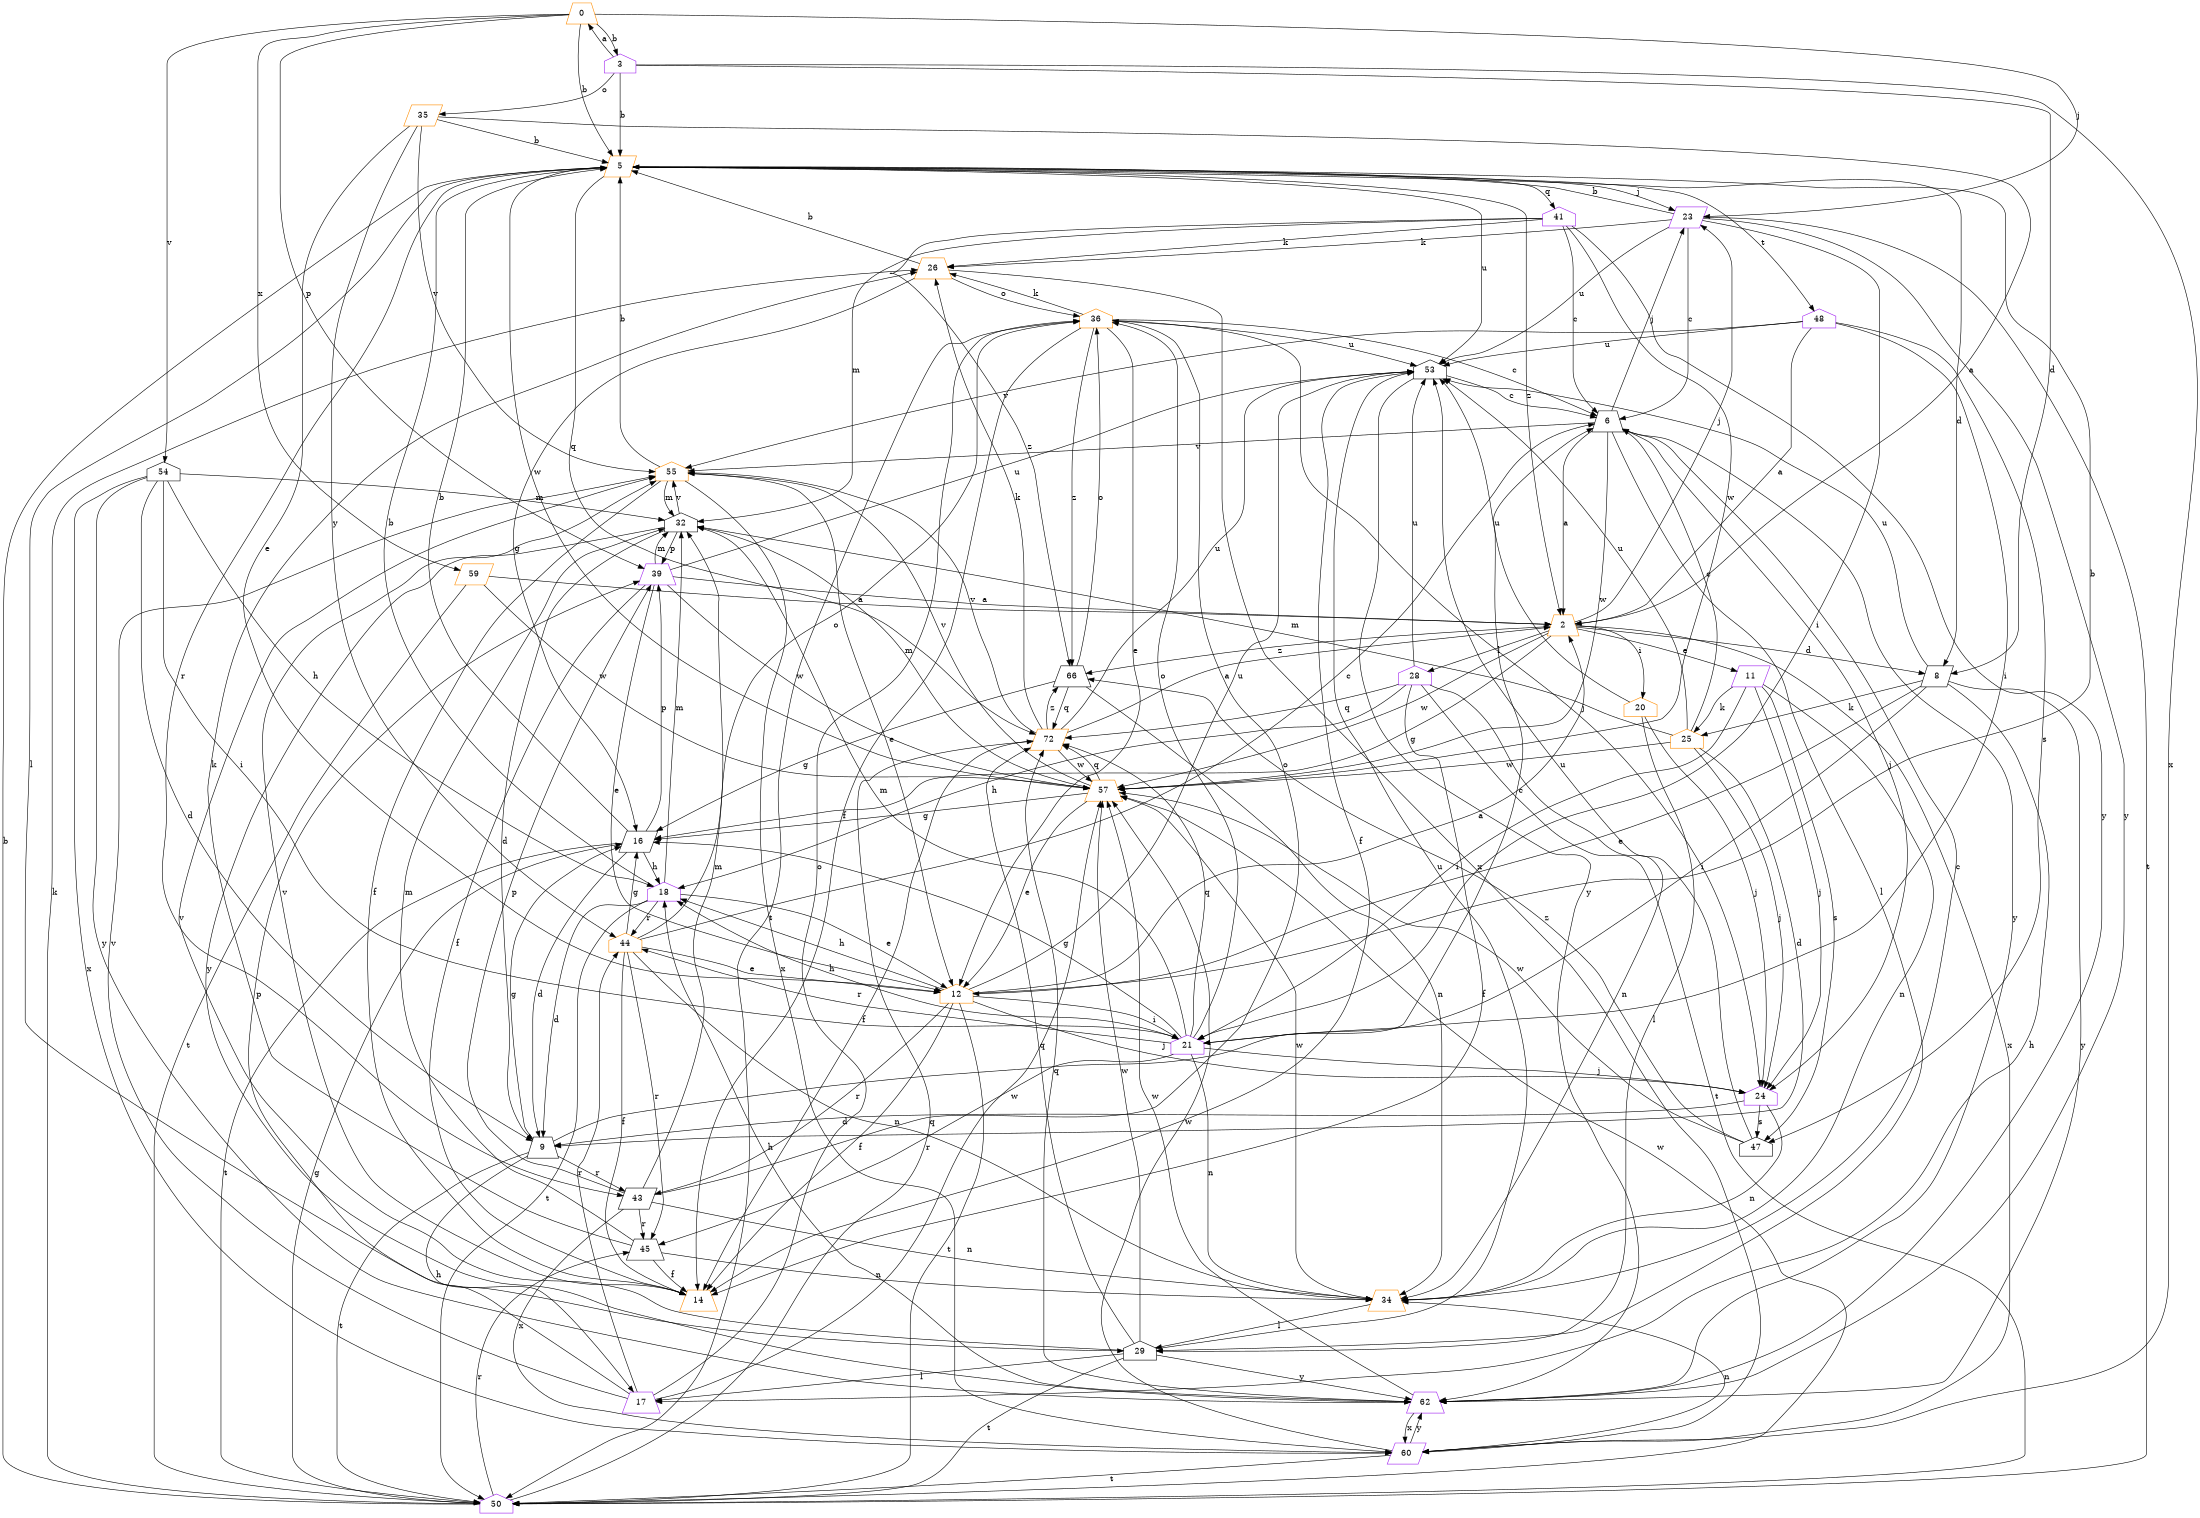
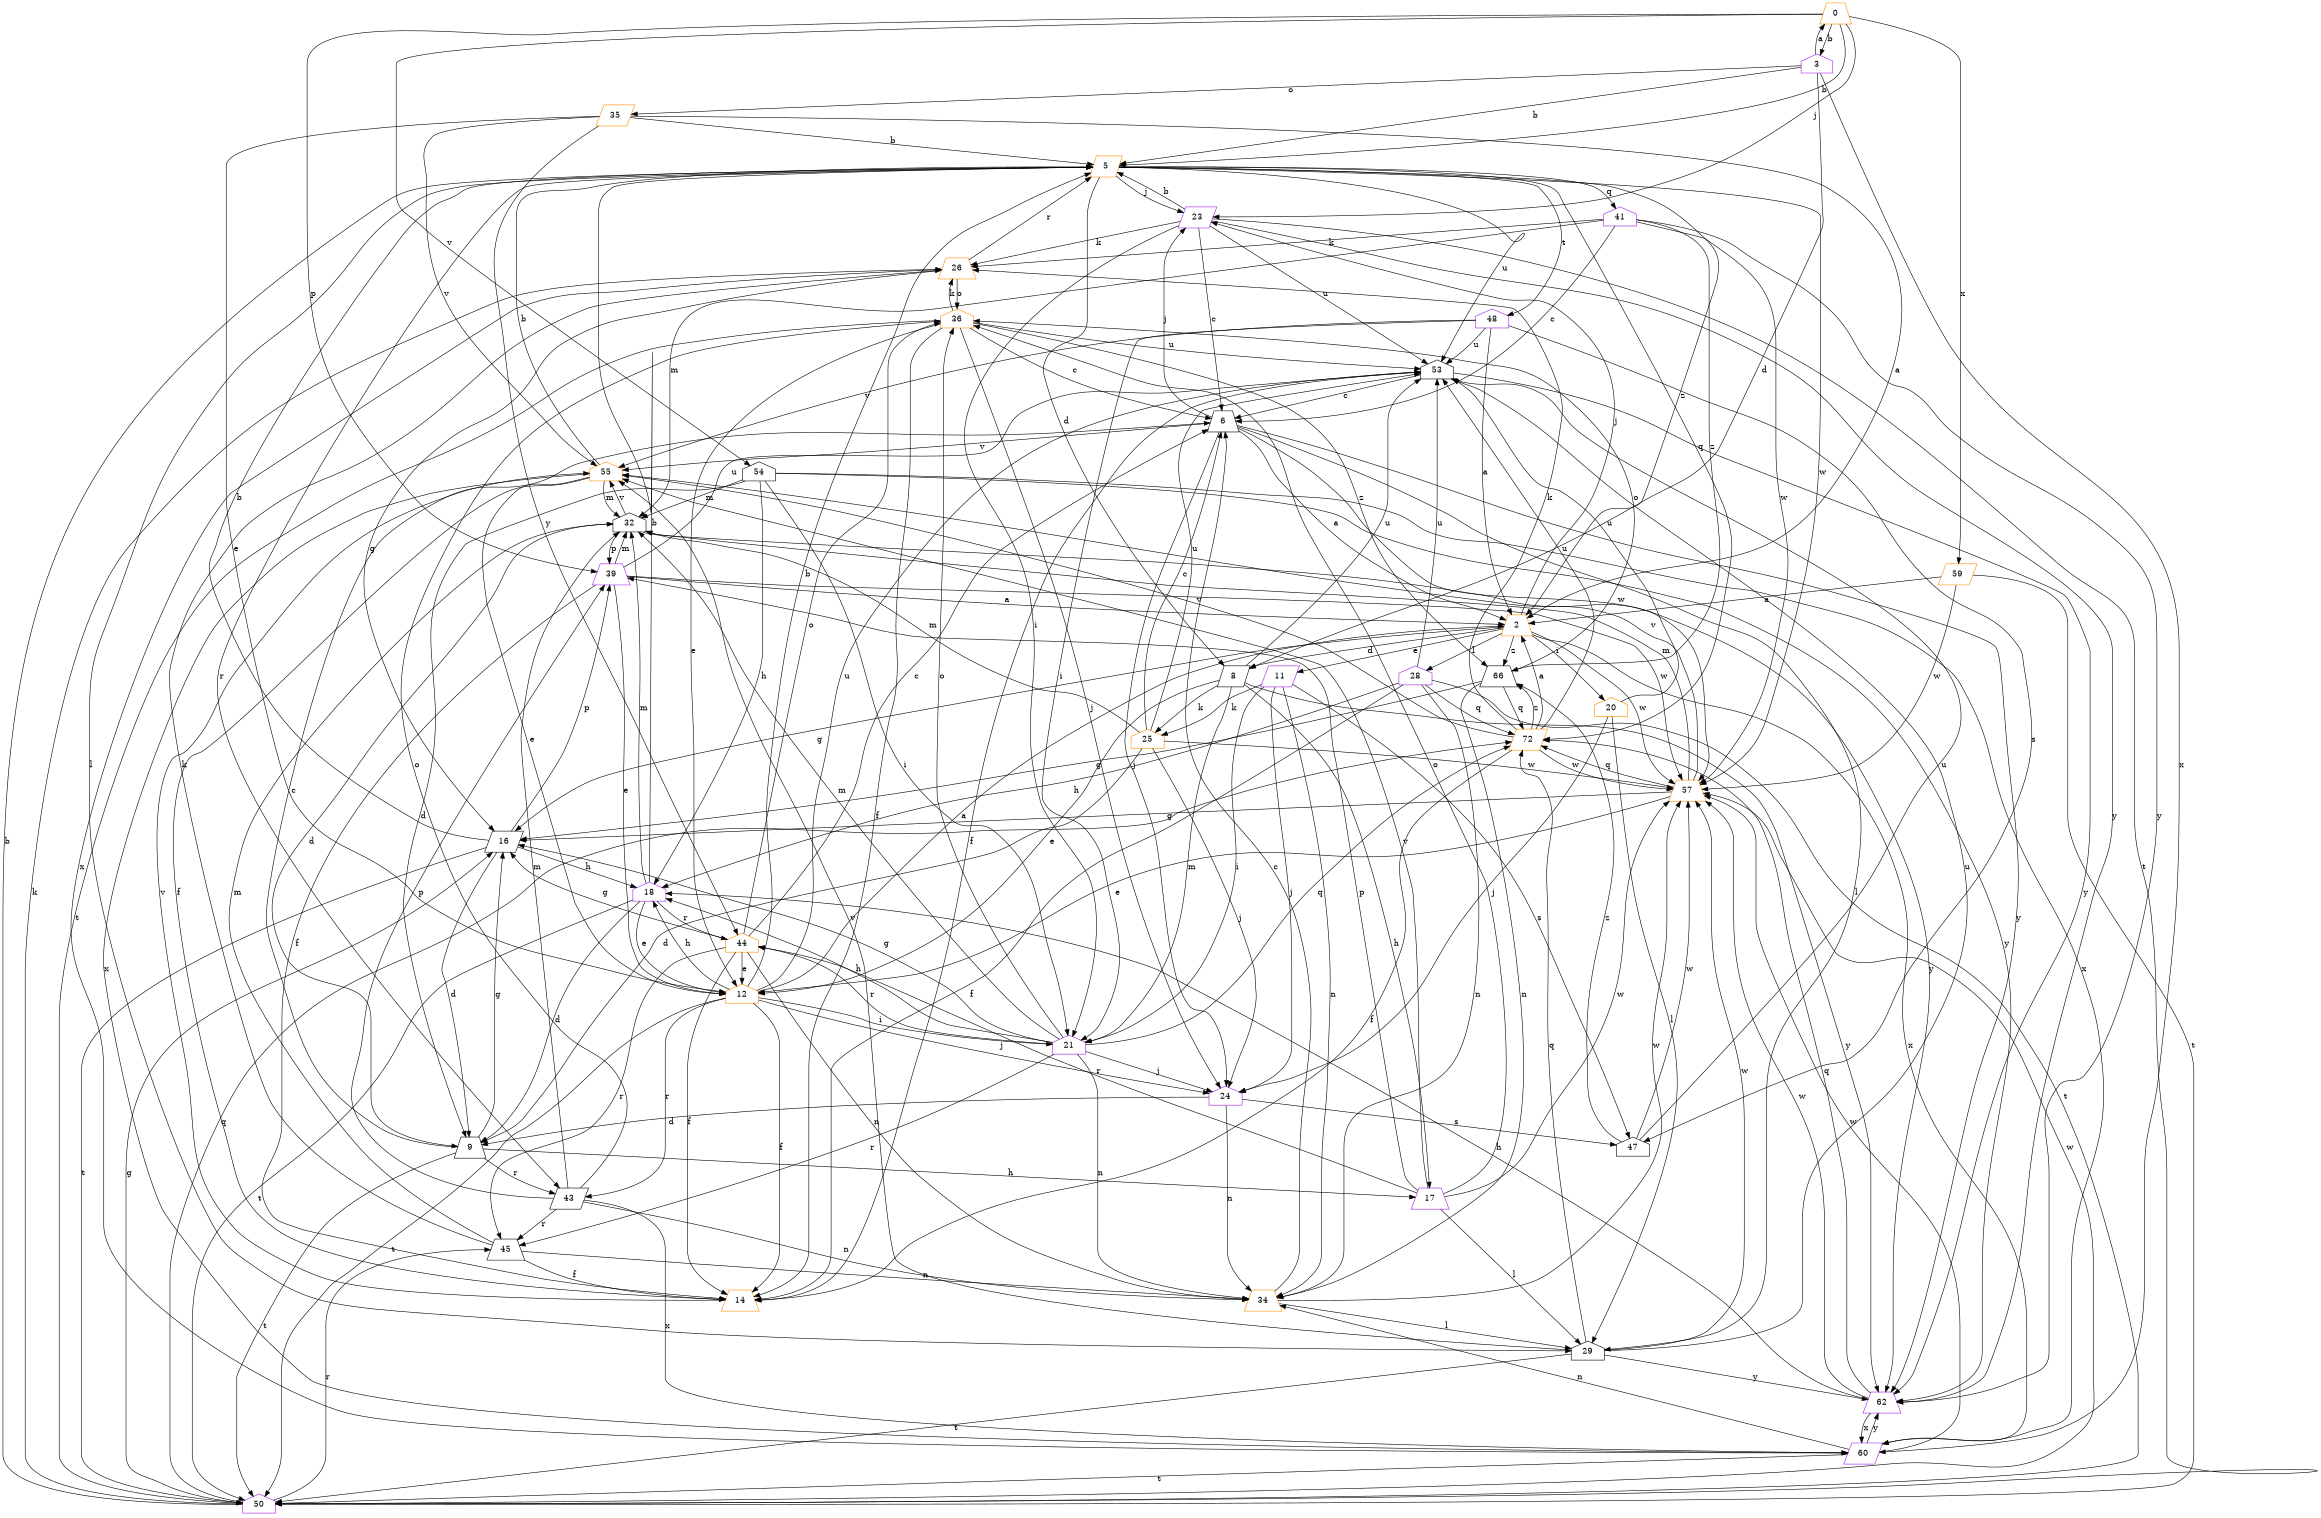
edge "26" -> "5": label "b" -> "r"
edge "8" -> "21": label "i" -> "m"
edge "29" -> "17": reversed
